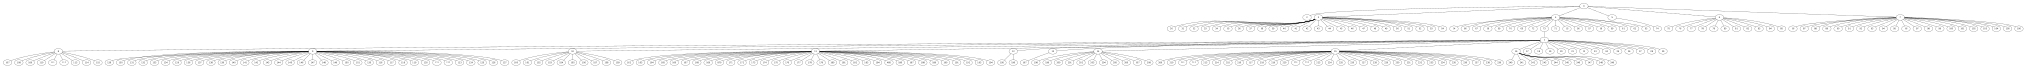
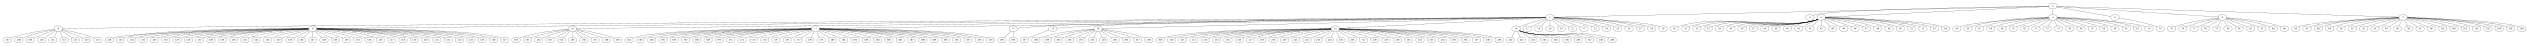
edge "73" -- "1": now "0" -- "1"
